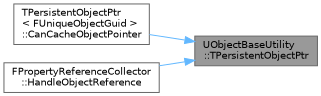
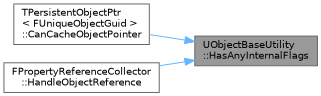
node "UObjectBaseUtility ::TPersistentObjectPtr": label "UObjectBaseUtility ::TPersistentObjectPtr" -> "UObjectBaseUtility ::HasAnyInternalFlags"
